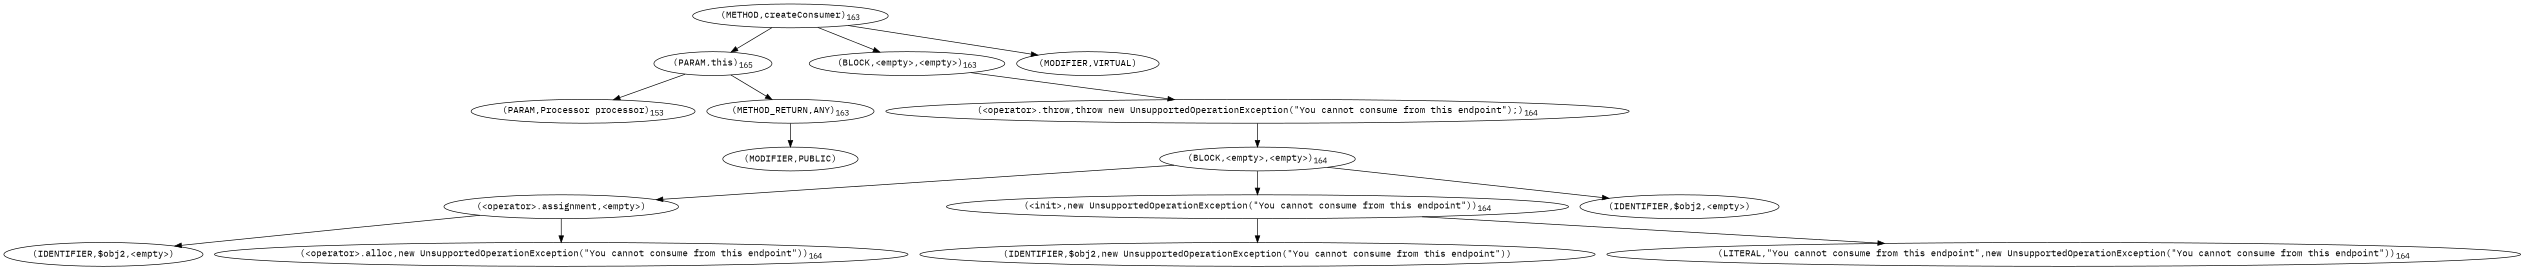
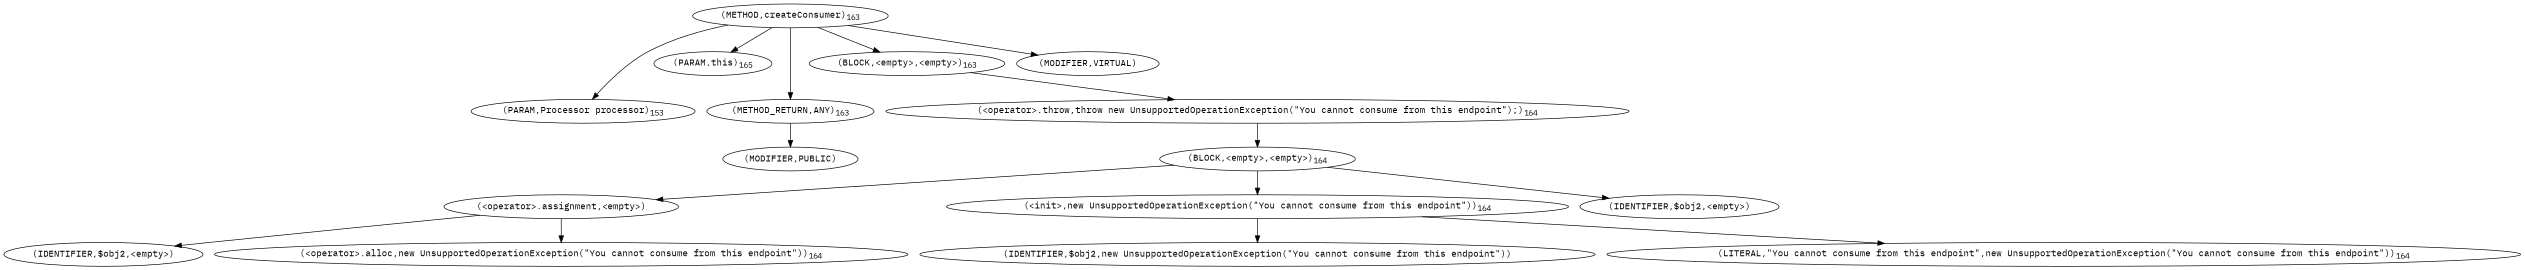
edge "(PARAM,this)" -> "(PARAM,Processor processor)": now "(METHOD,createConsumer)" -> "(PARAM,Processor processor)"
edge "(PARAM,this)" -> "(METHOD_RETURN,ANY)": now "(METHOD,createConsumer)" -> "(METHOD_RETURN,ANY)"
